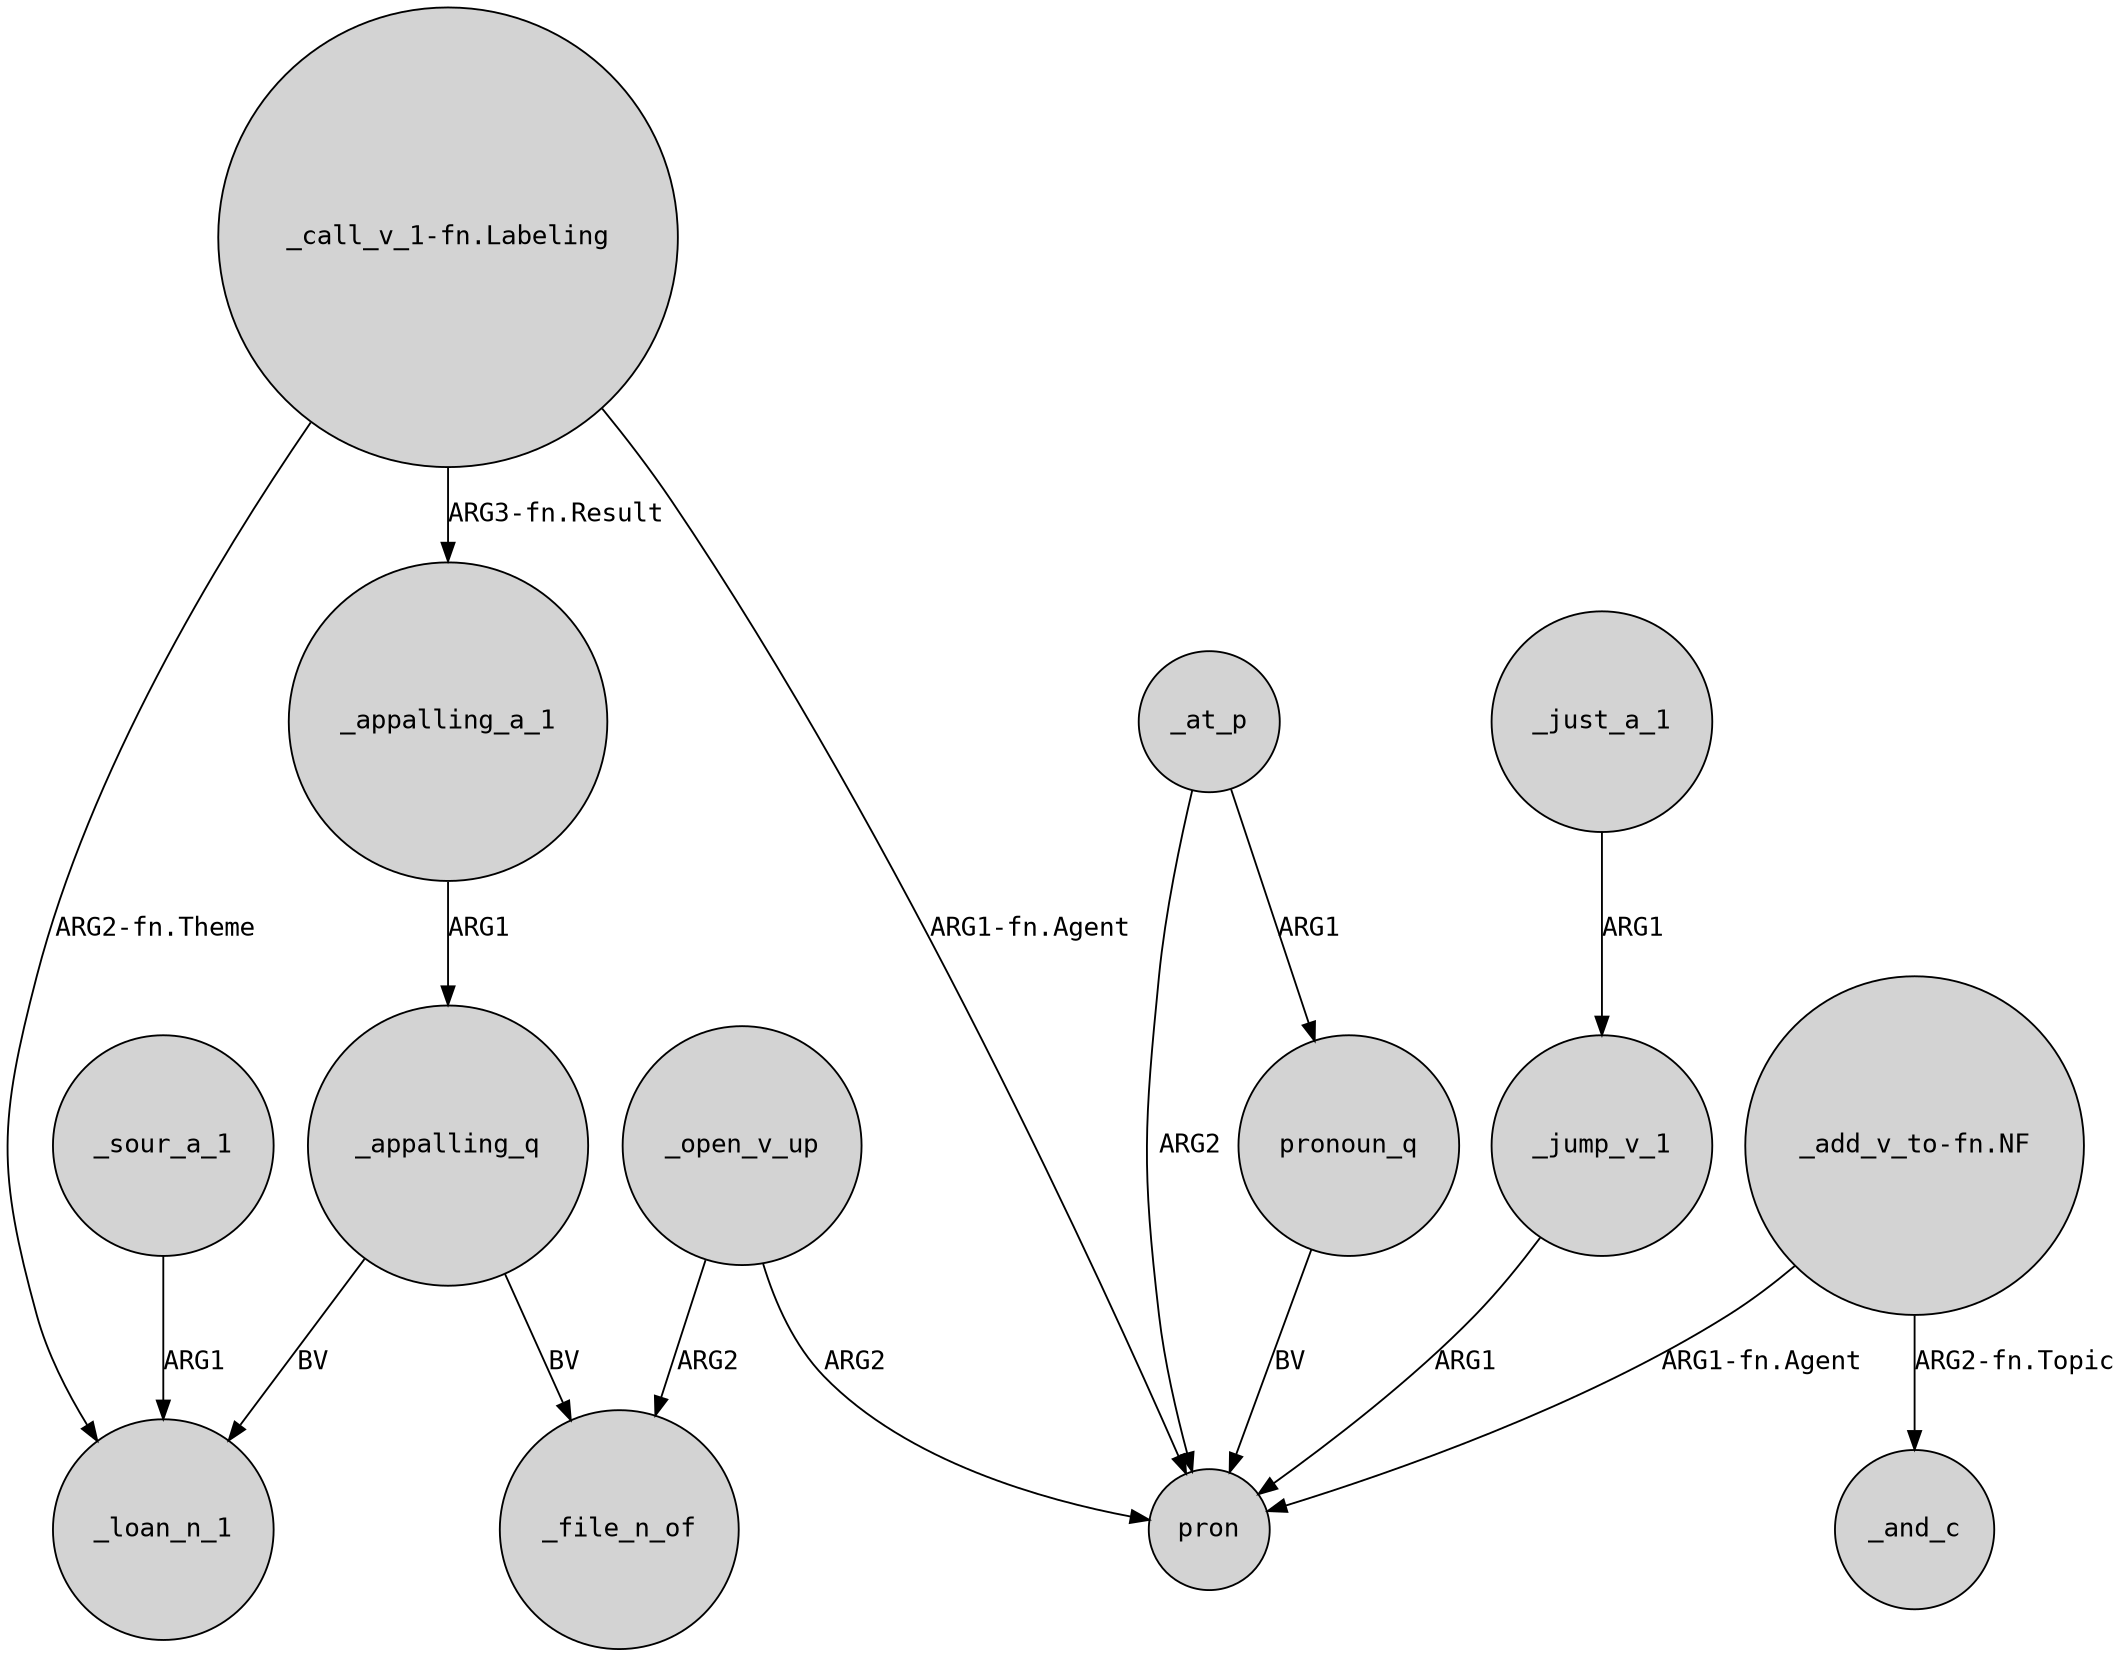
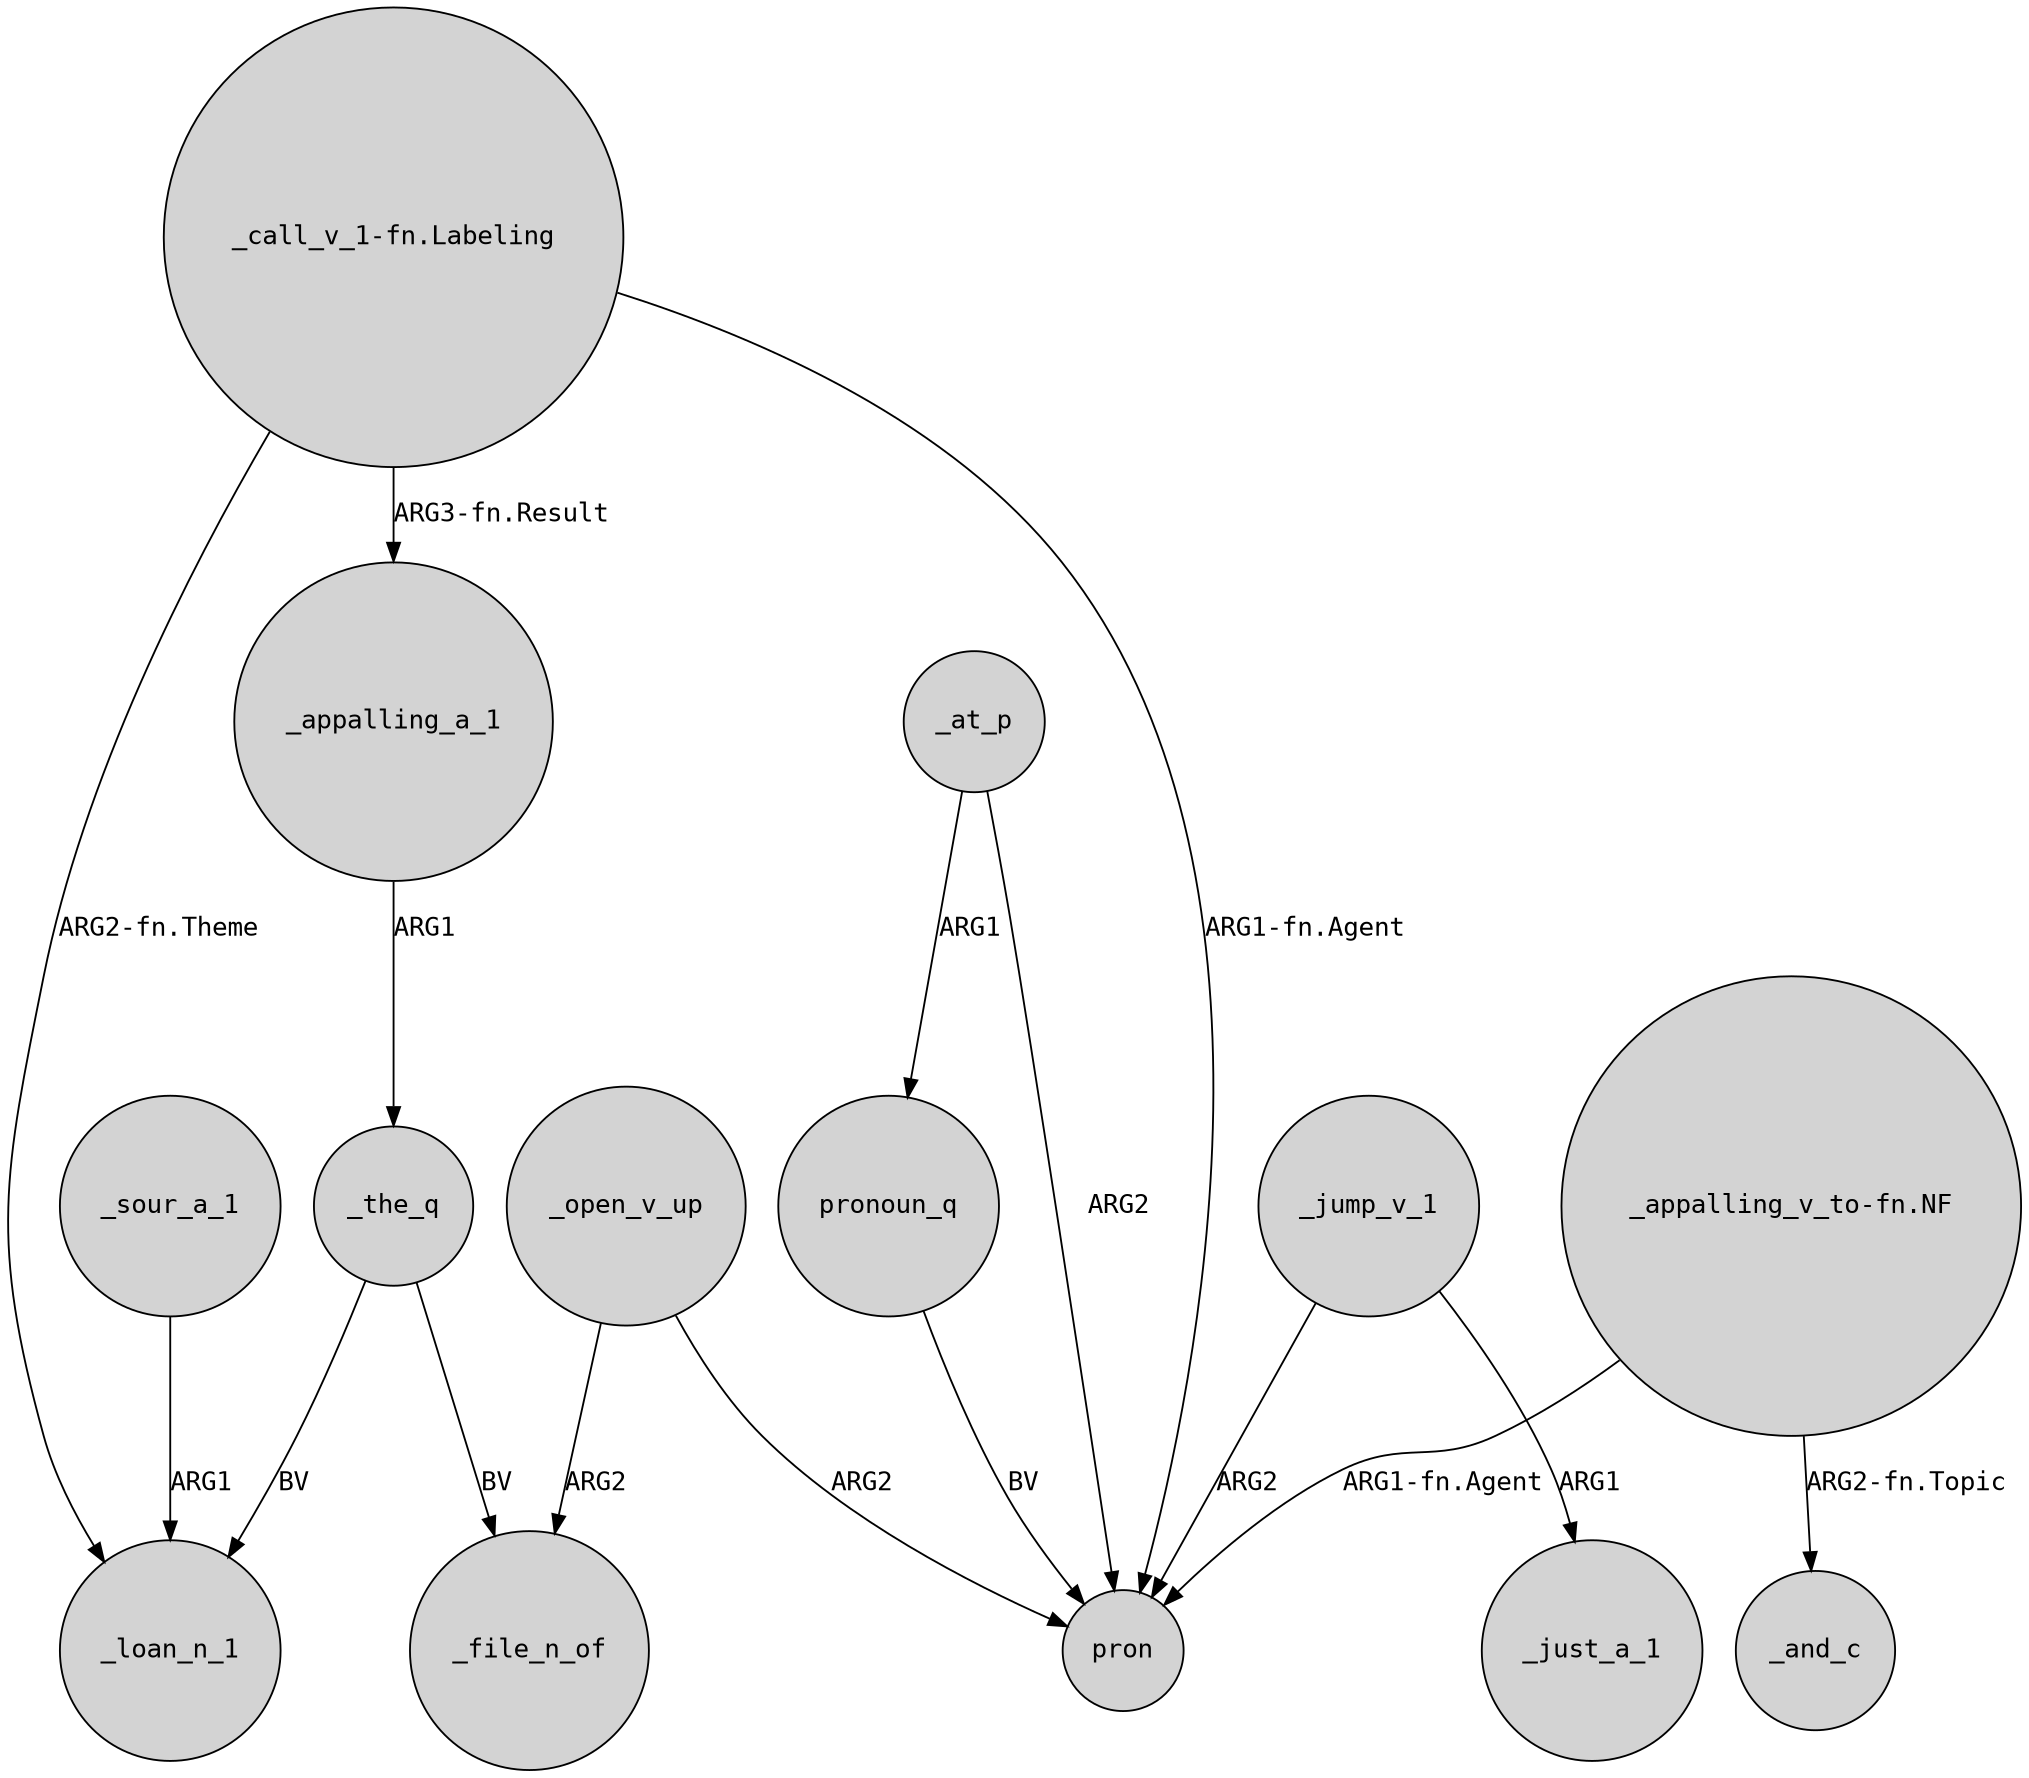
edge "_just_a_1" -> "_jump_v_1": reversed
node "_appalling_q": label "_appalling_q" -> "_the_q"
node "_add_v_to-fn.NF": label "_add_v_to-fn.NF" -> "_appalling_v_to-fn.NF"
edge "_jump_v_1" -> "pron": label "ARG1" -> "ARG2"
